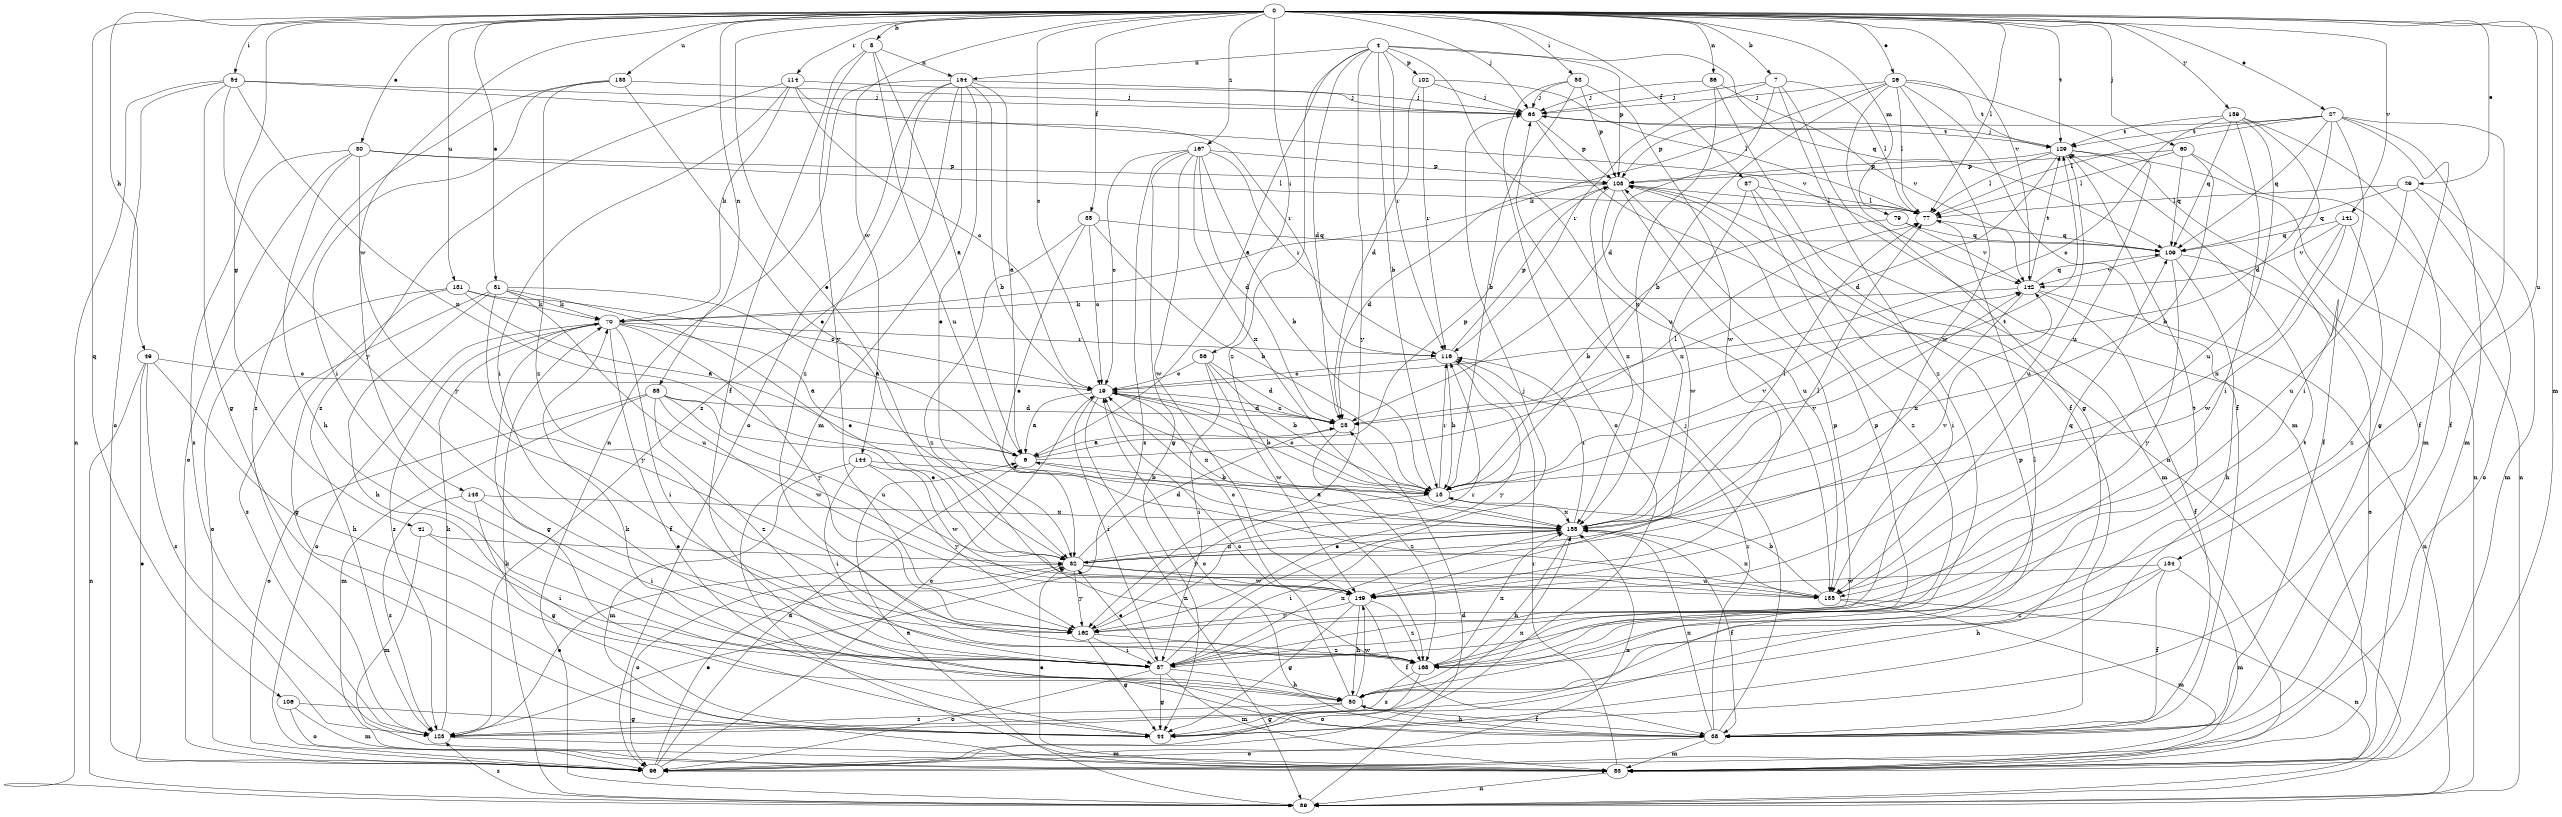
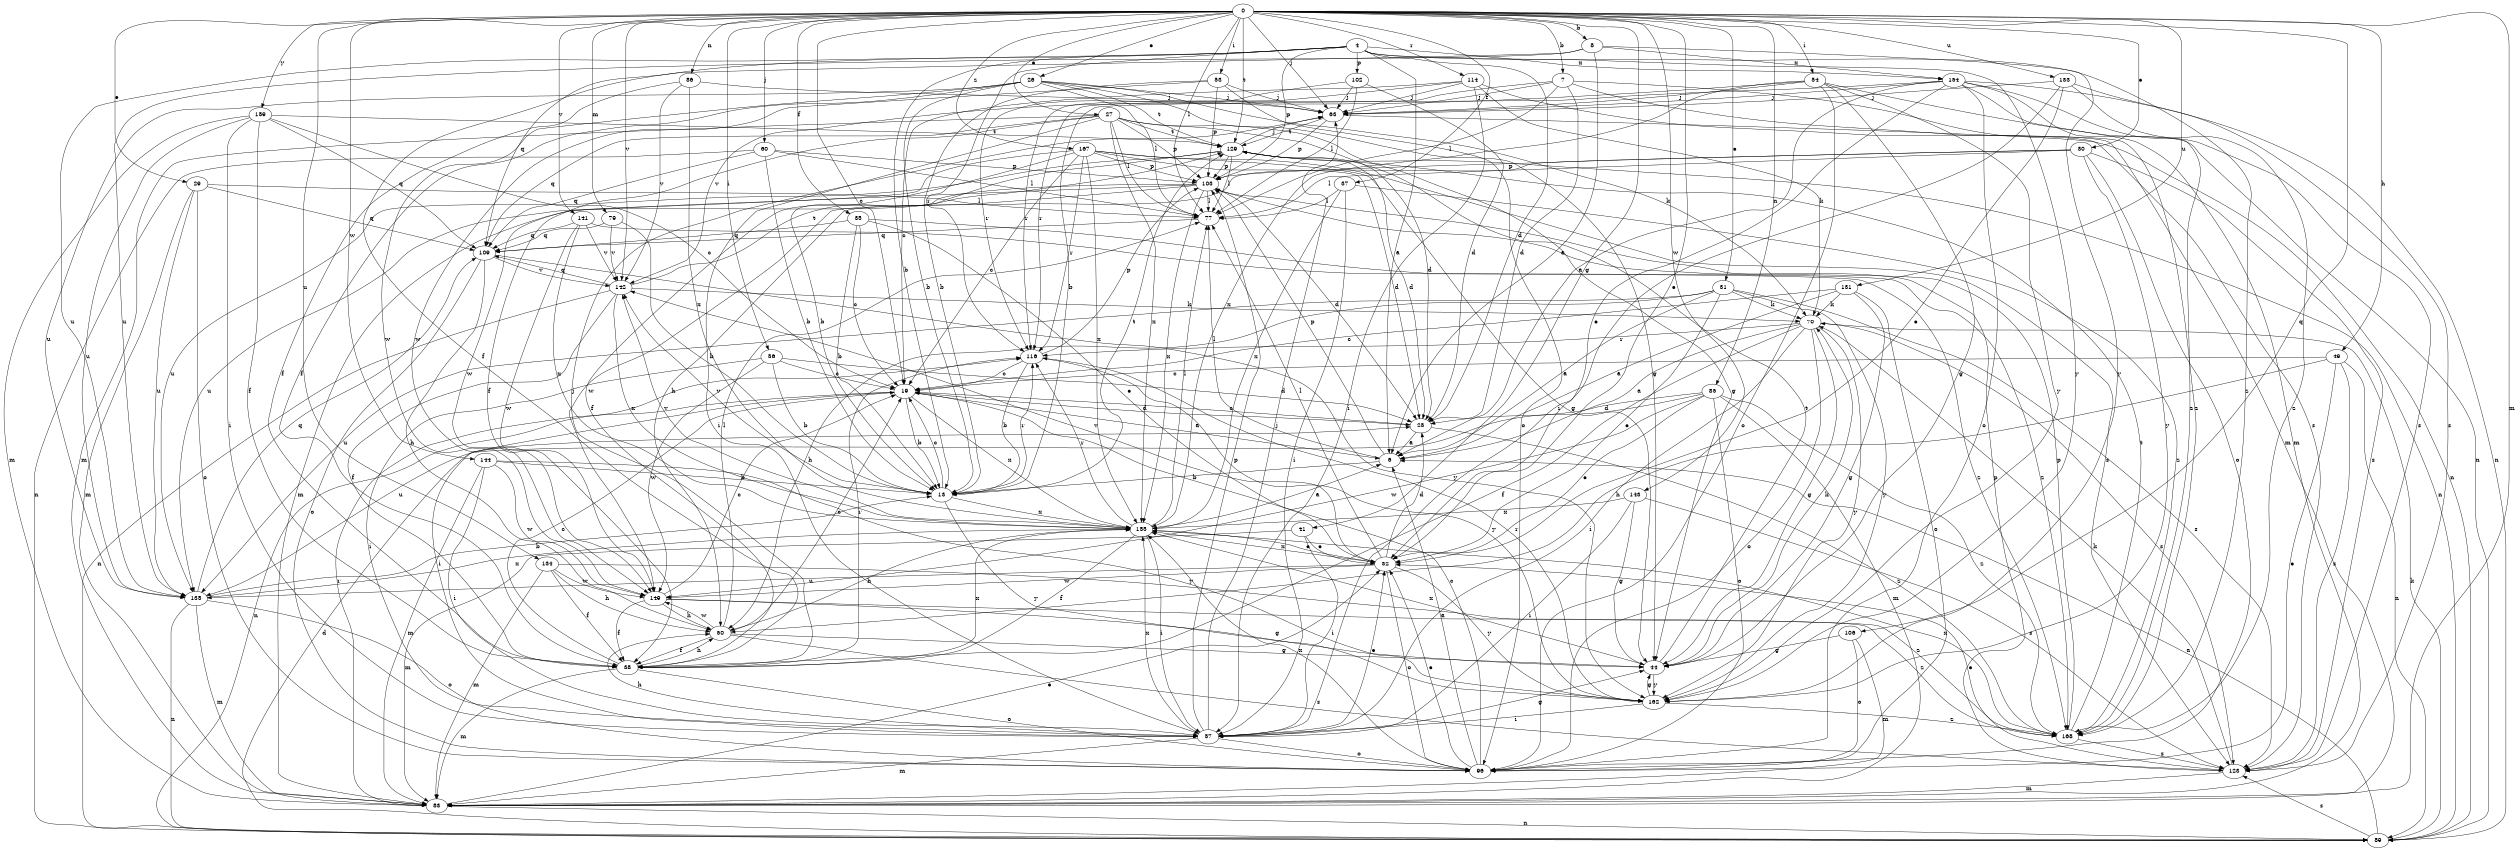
edge "27" -> "155": added, label "x"
edge "149" -> "162": now "44" -> "162"
edge "168" -> "96": now "135" -> "96"
